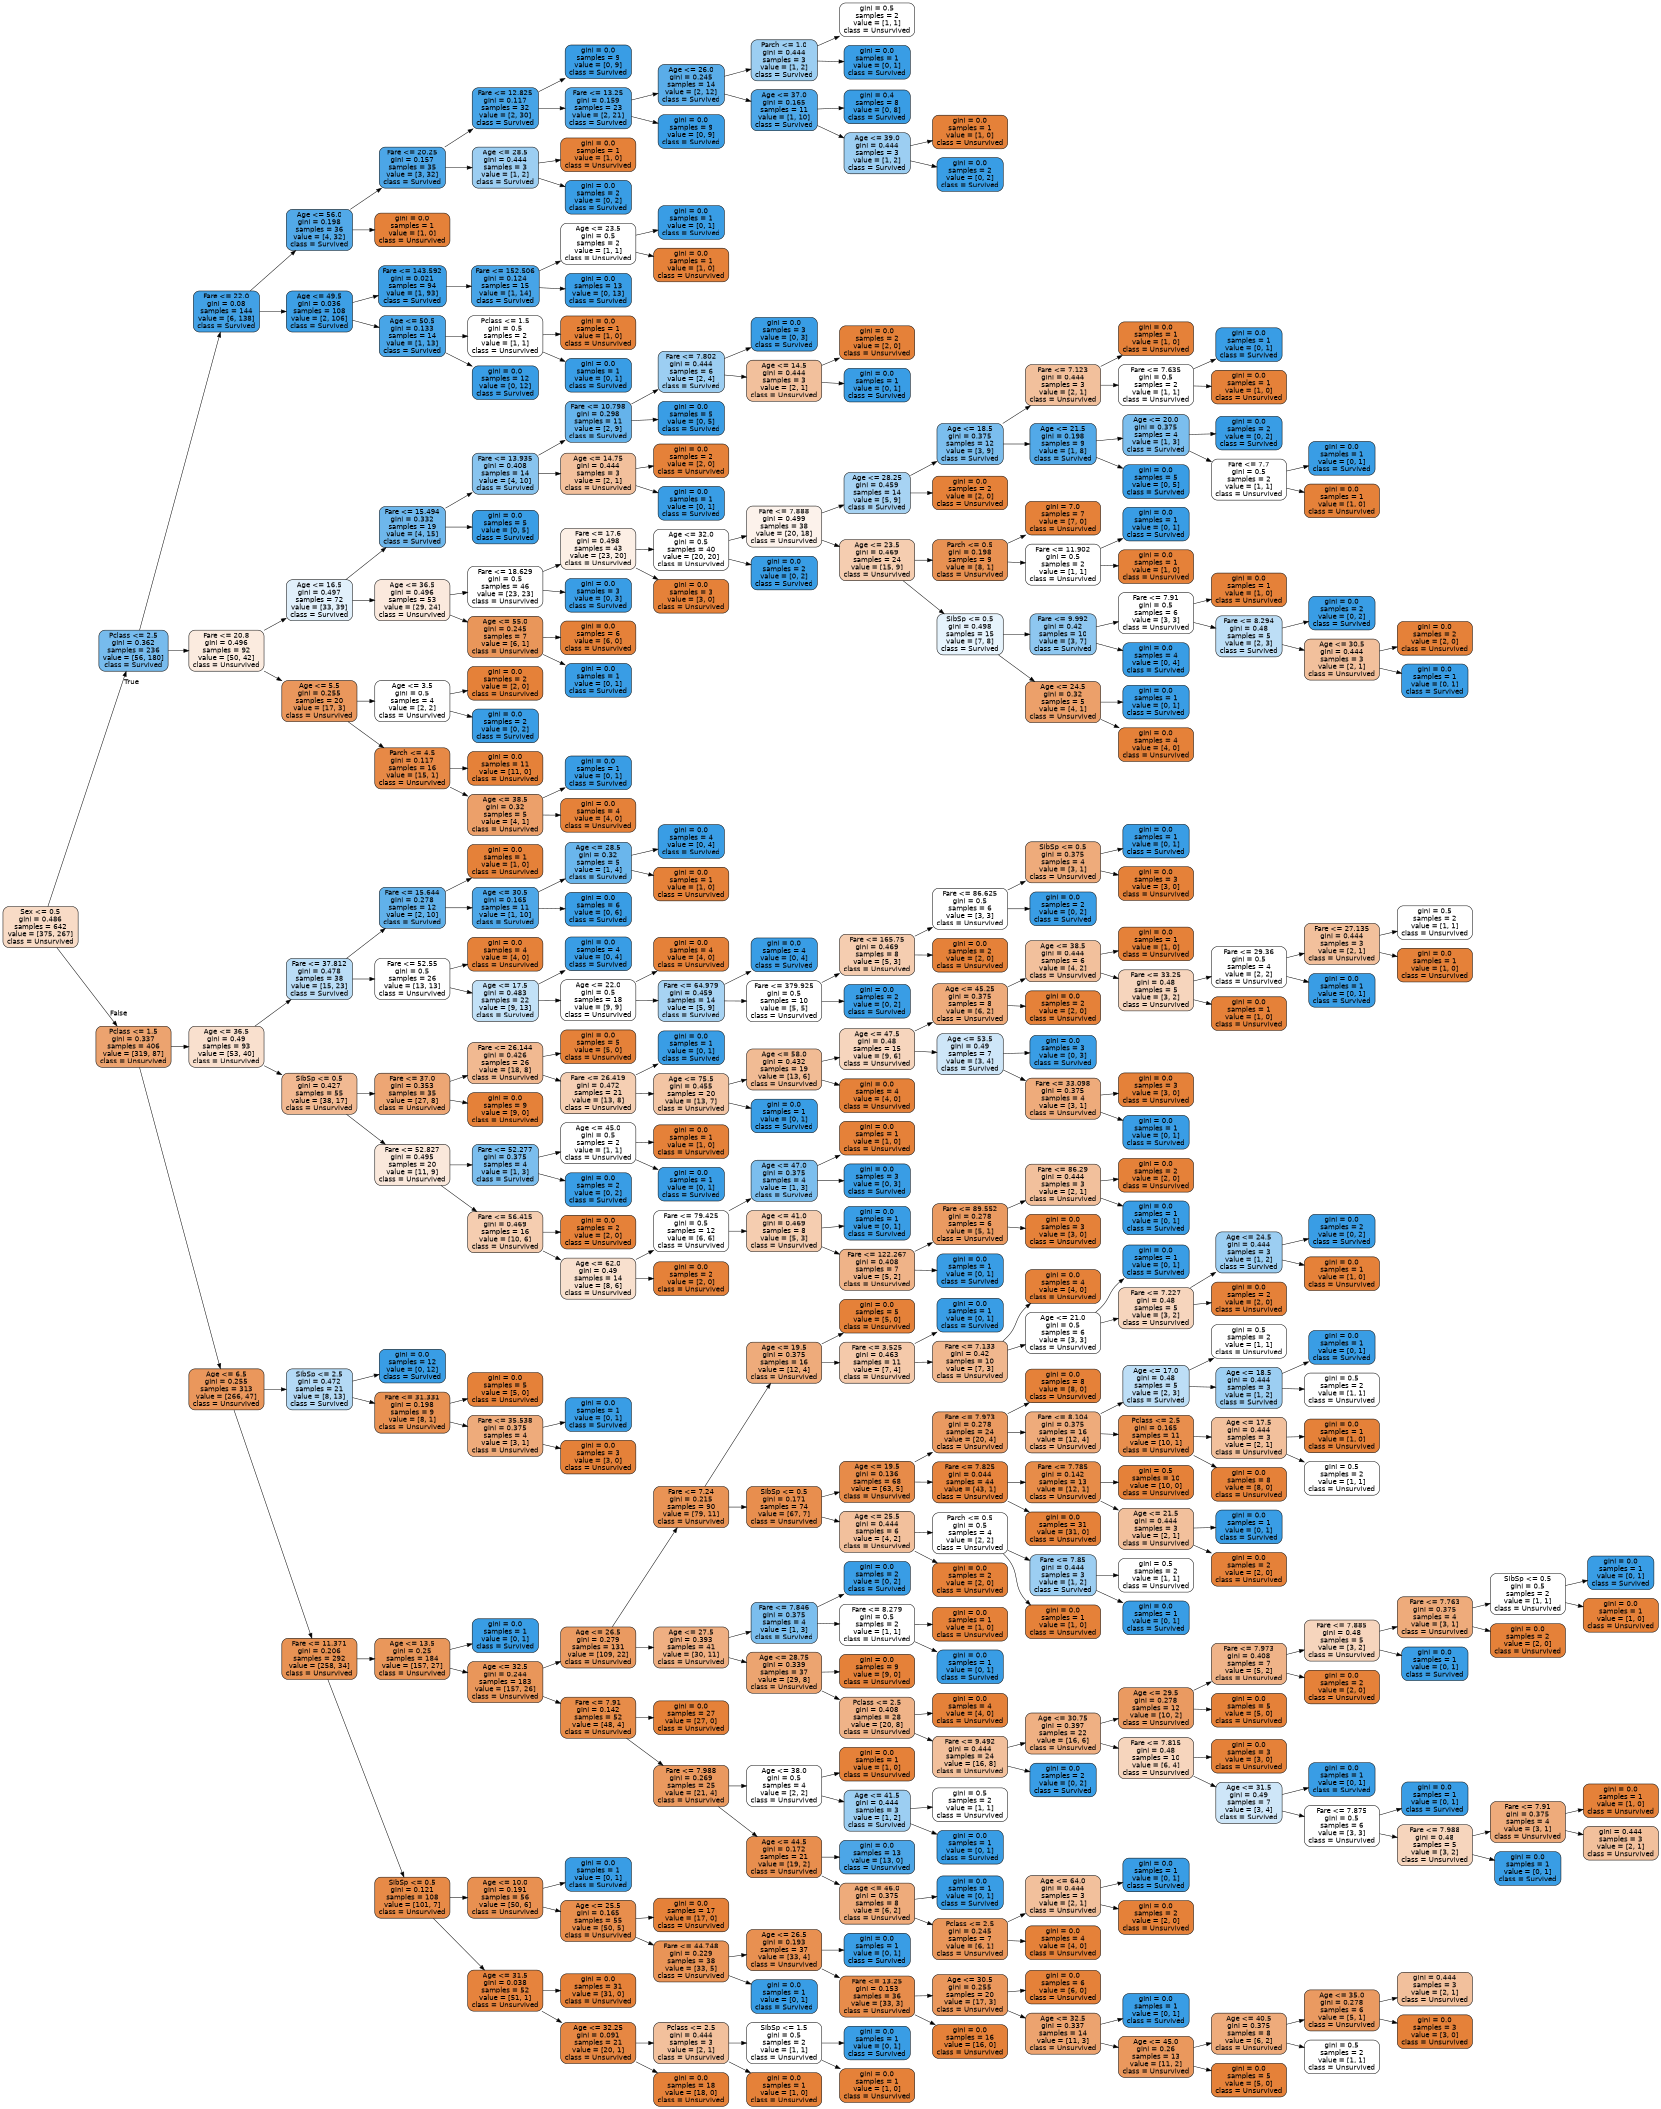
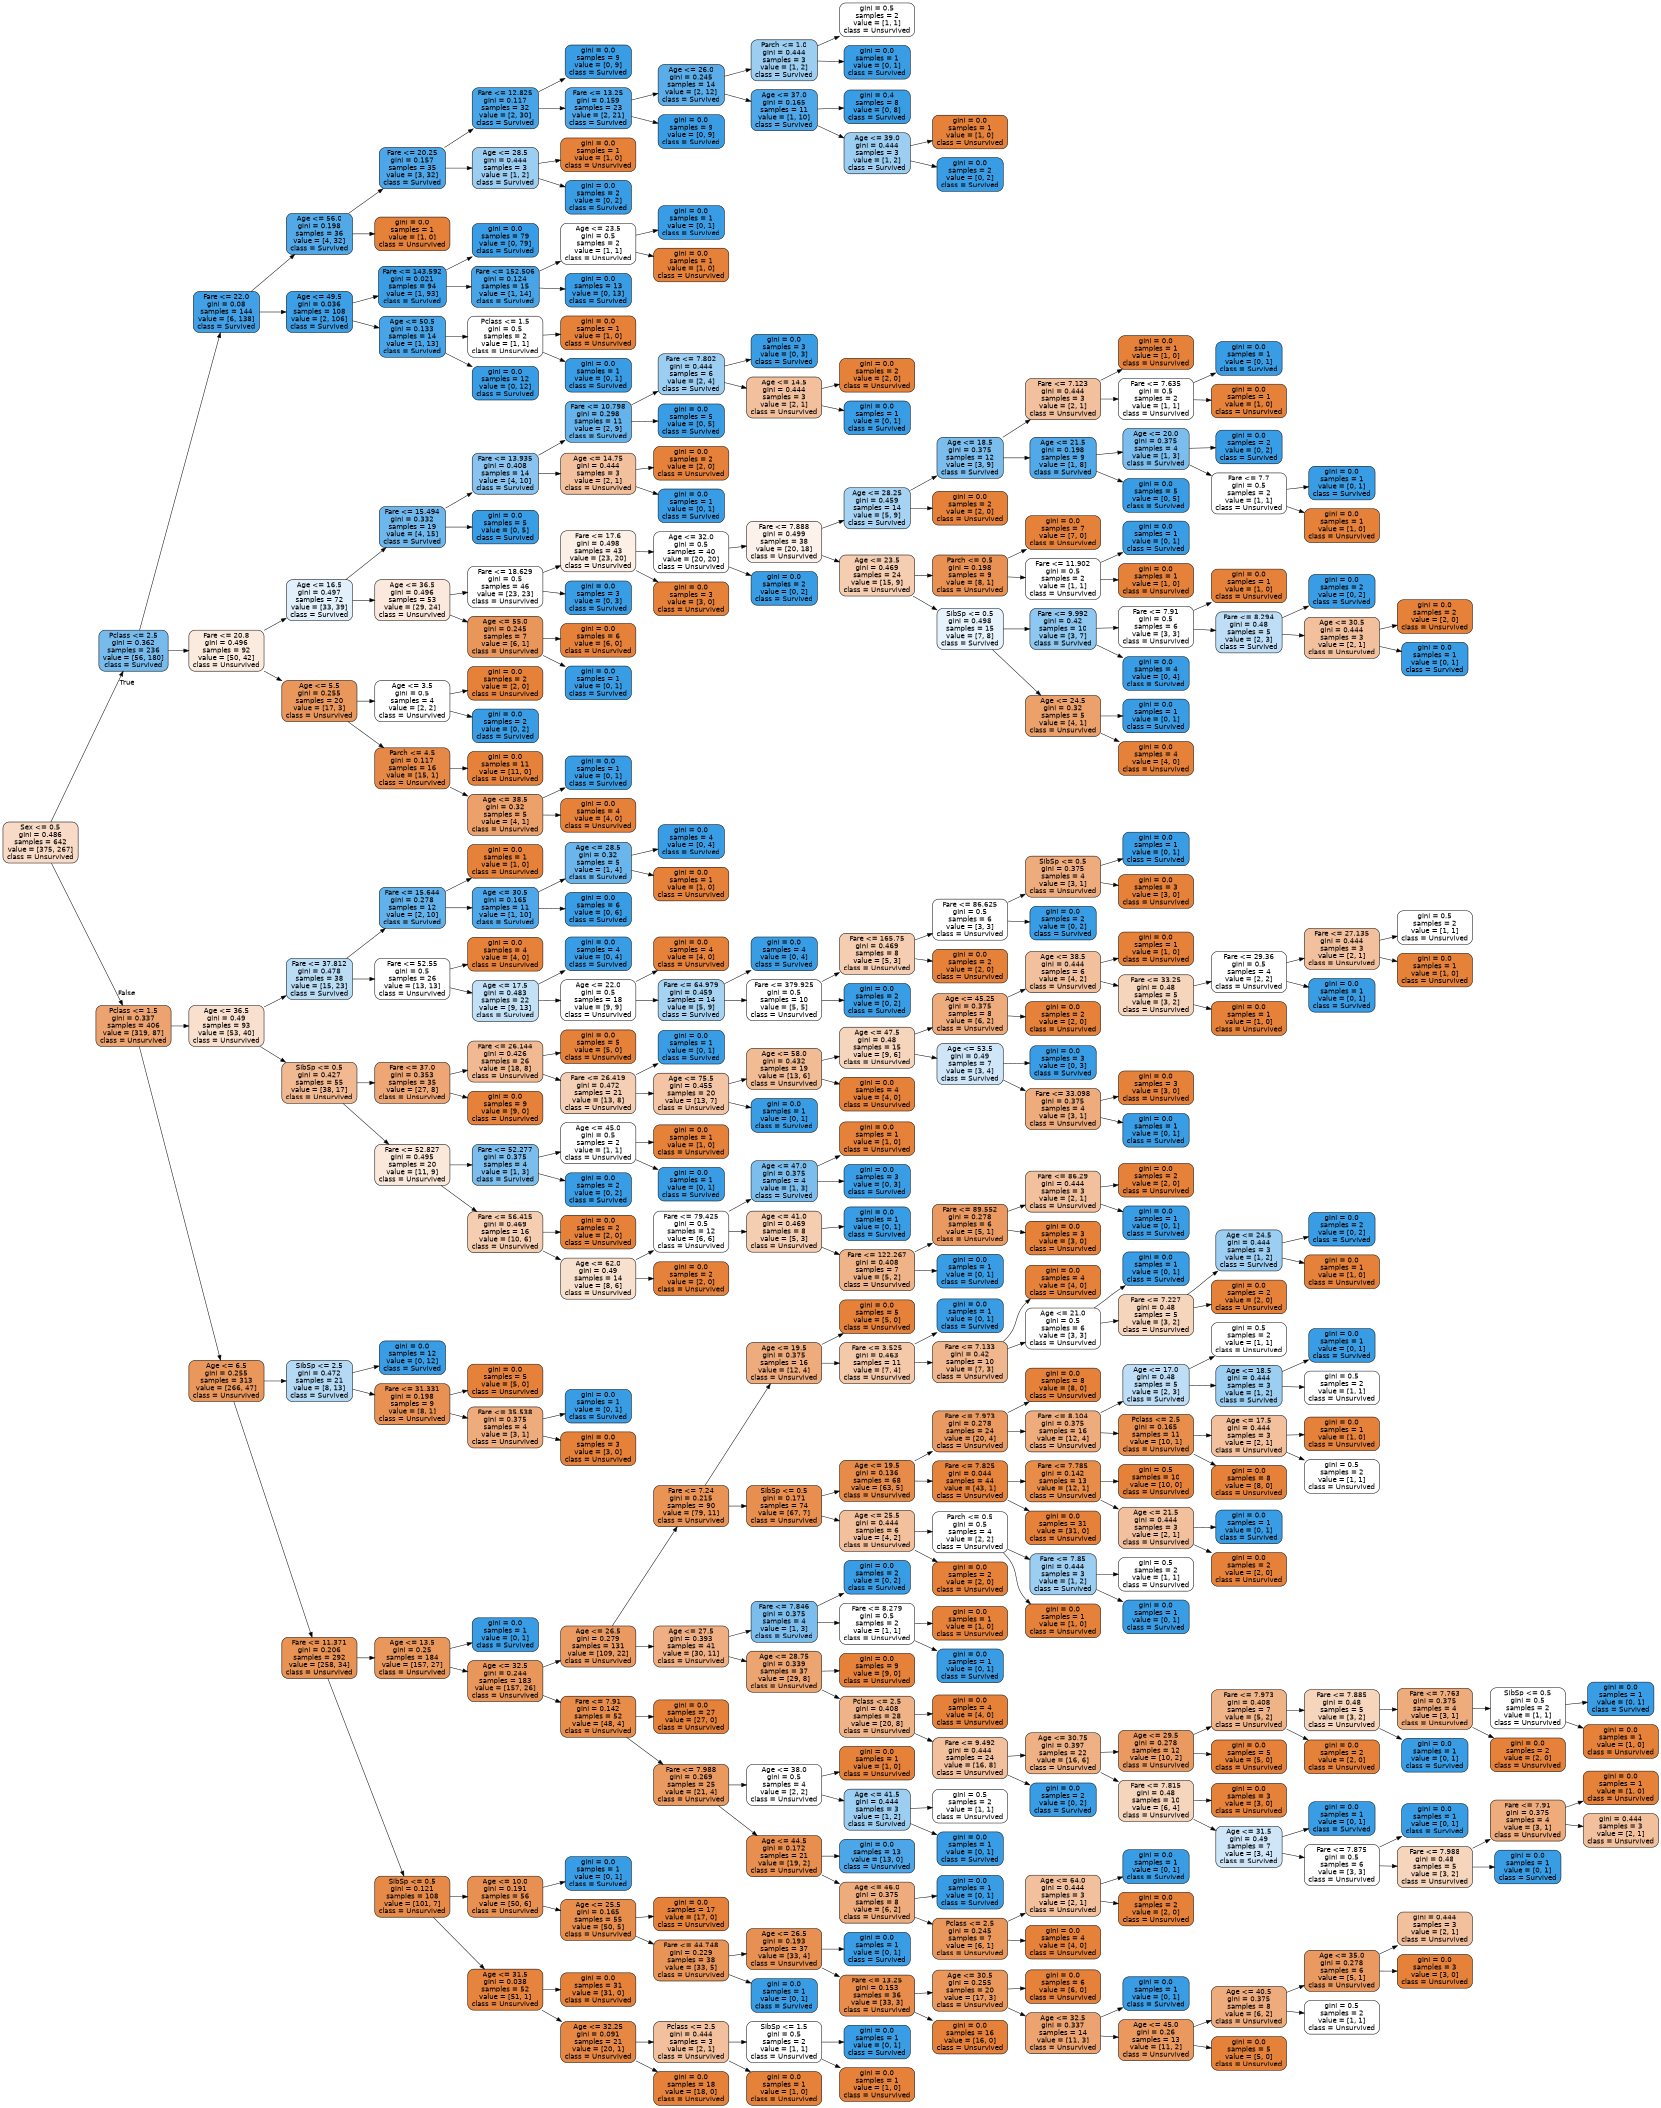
node "gini = 0.0 samples = 79 value = [0, 79] class = Survived": added
node "gini = 7.0 samples = 7 value = [7, 0] class = Unsurvived": label "gini = 7.0 samples = 7 value = [7, 0] class = Unsurvived" -> "gini = 0.0 samples = 7 value = [7, 0] class = Unsurvived"
